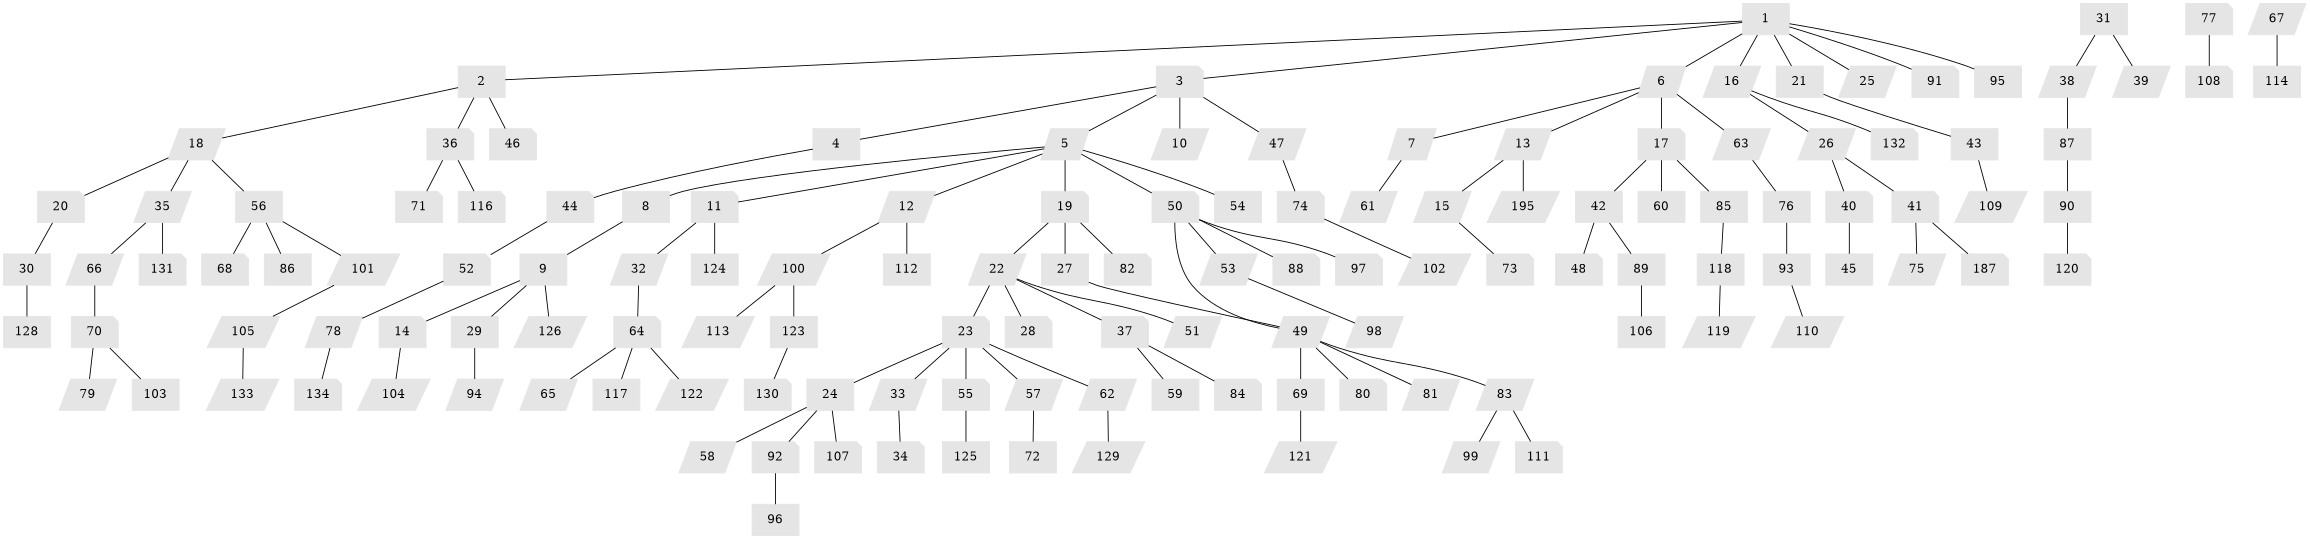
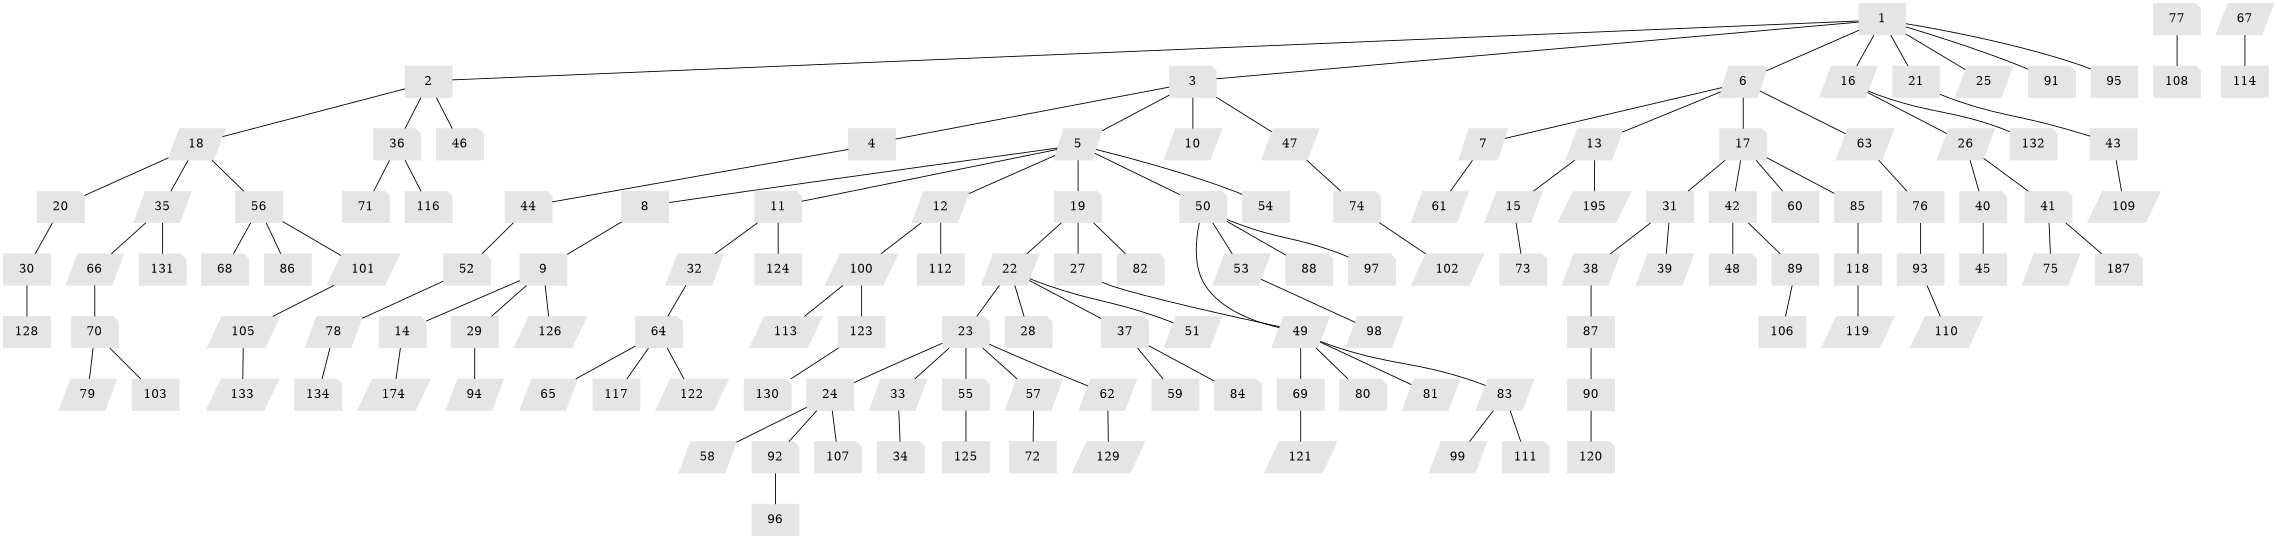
edge "17" -- "31": added
node "104": label "104" -> "174"
